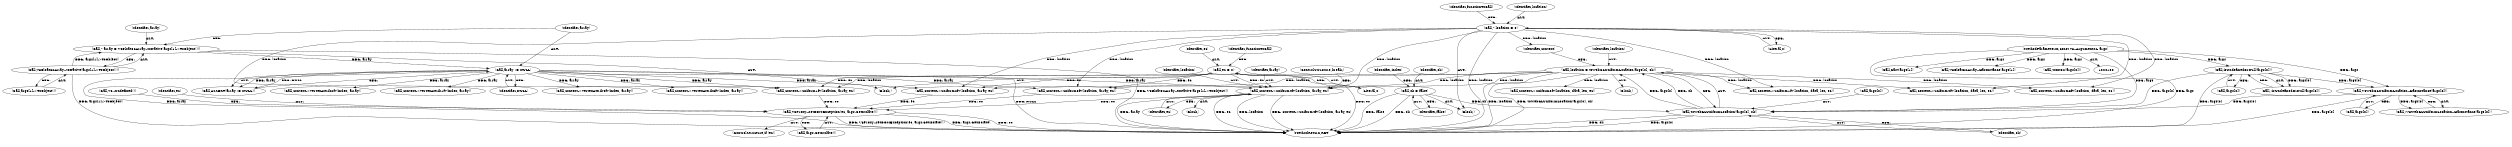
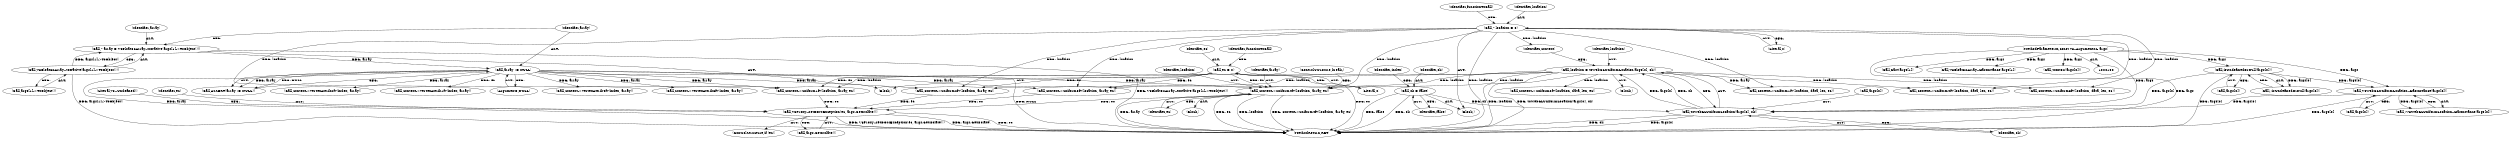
edge "(Call,array != NULL)" -> "(Call,context->vertexAttrib1fv(index, array))": label "DDG: array" -> "DDG: ec"
edge "(Call,location = toWebGLUniformLocation(args[0], ok))" -> "(Call,context->uniform1fv(location, data, len, ec))": label "DDG: location" -> "DDG: array"
node "(Call,v8::Undefined())": label "(Call,v8::Undefined())" -> "(Literal,v8::Undefined())"
node "(Identifier,NULL)": label "(Identifier,NULL)" -> "(Arguments,NULL)"
